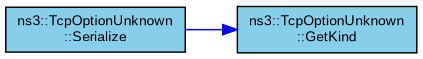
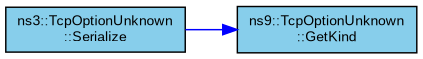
node "ns3::TcpOptionUnknown ::GetKind": label "ns3::TcpOptionUnknown ::GetKind" -> "ns9::TcpOptionUnknown ::GetKind"
